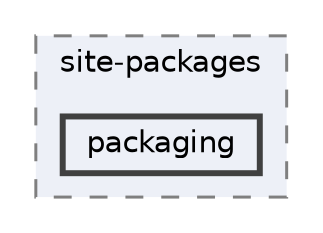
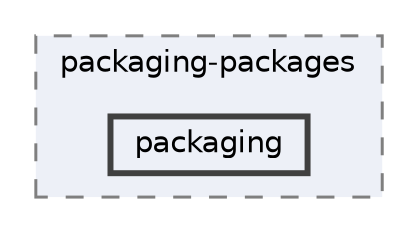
cluster "site-packages": label "site-packages" -> "packaging-packages"
